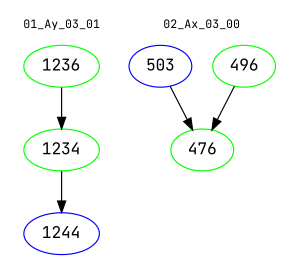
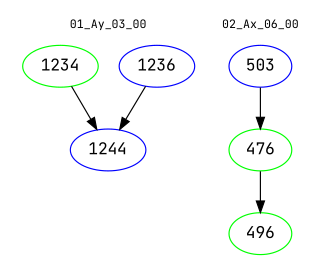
cluster "01_Ay_03_01": label "01_Ay_03_01" -> "01_Ay_03_00"
cluster "02_Ax_03_00": label "02_Ax_03_00" -> "02_Ax_06_00"
node "1236": color green -> blue
edge "1236" -> "1234": now "1236" -> "1244"
edge "496" -> "476": reversed
